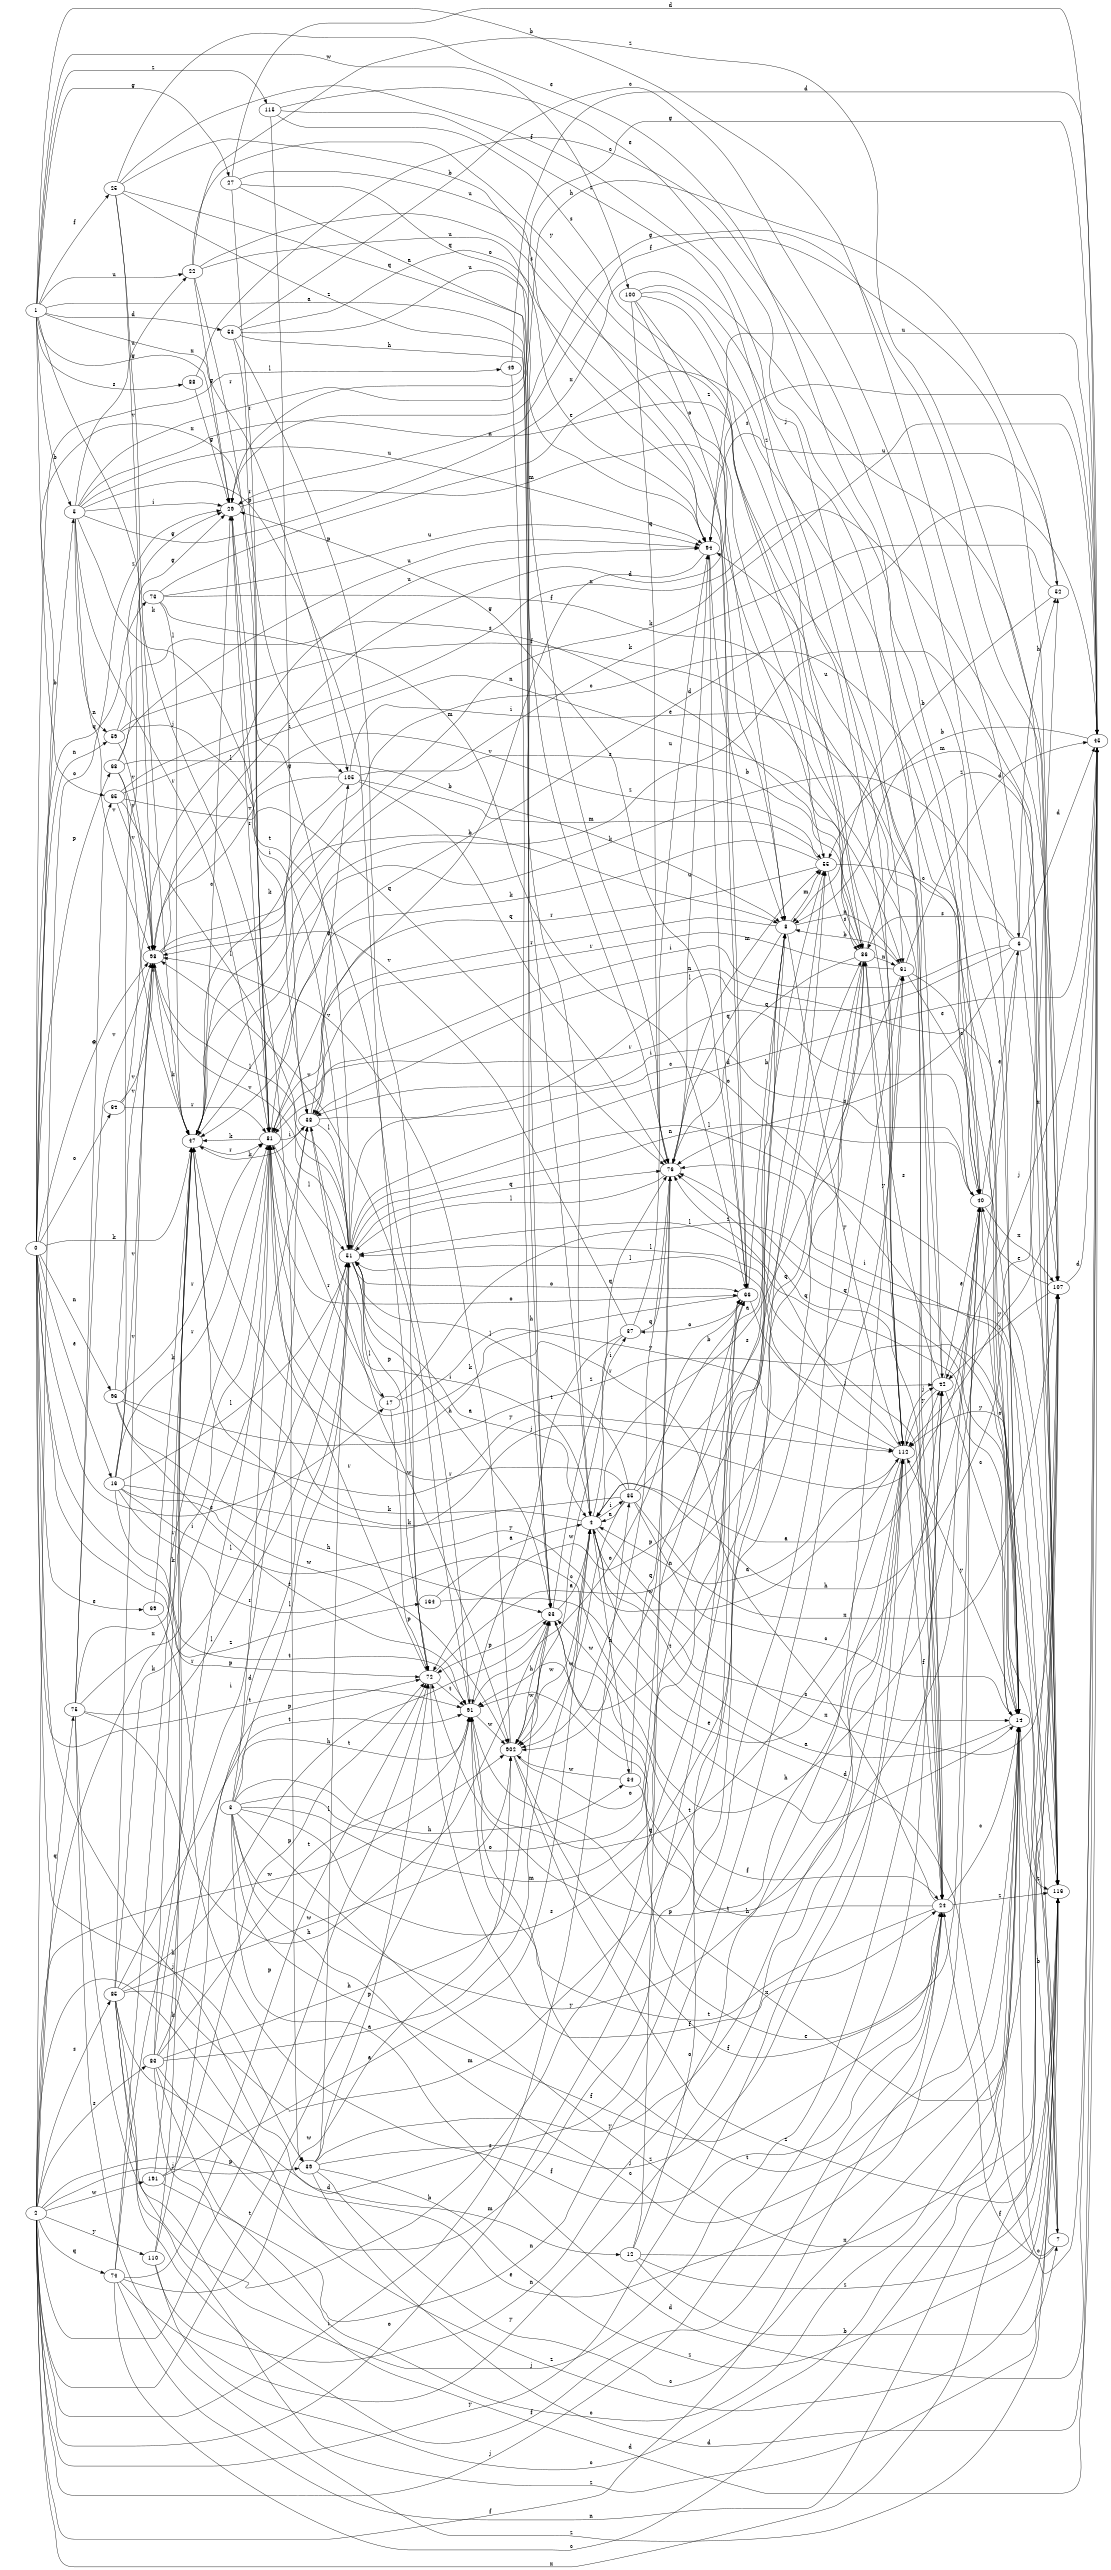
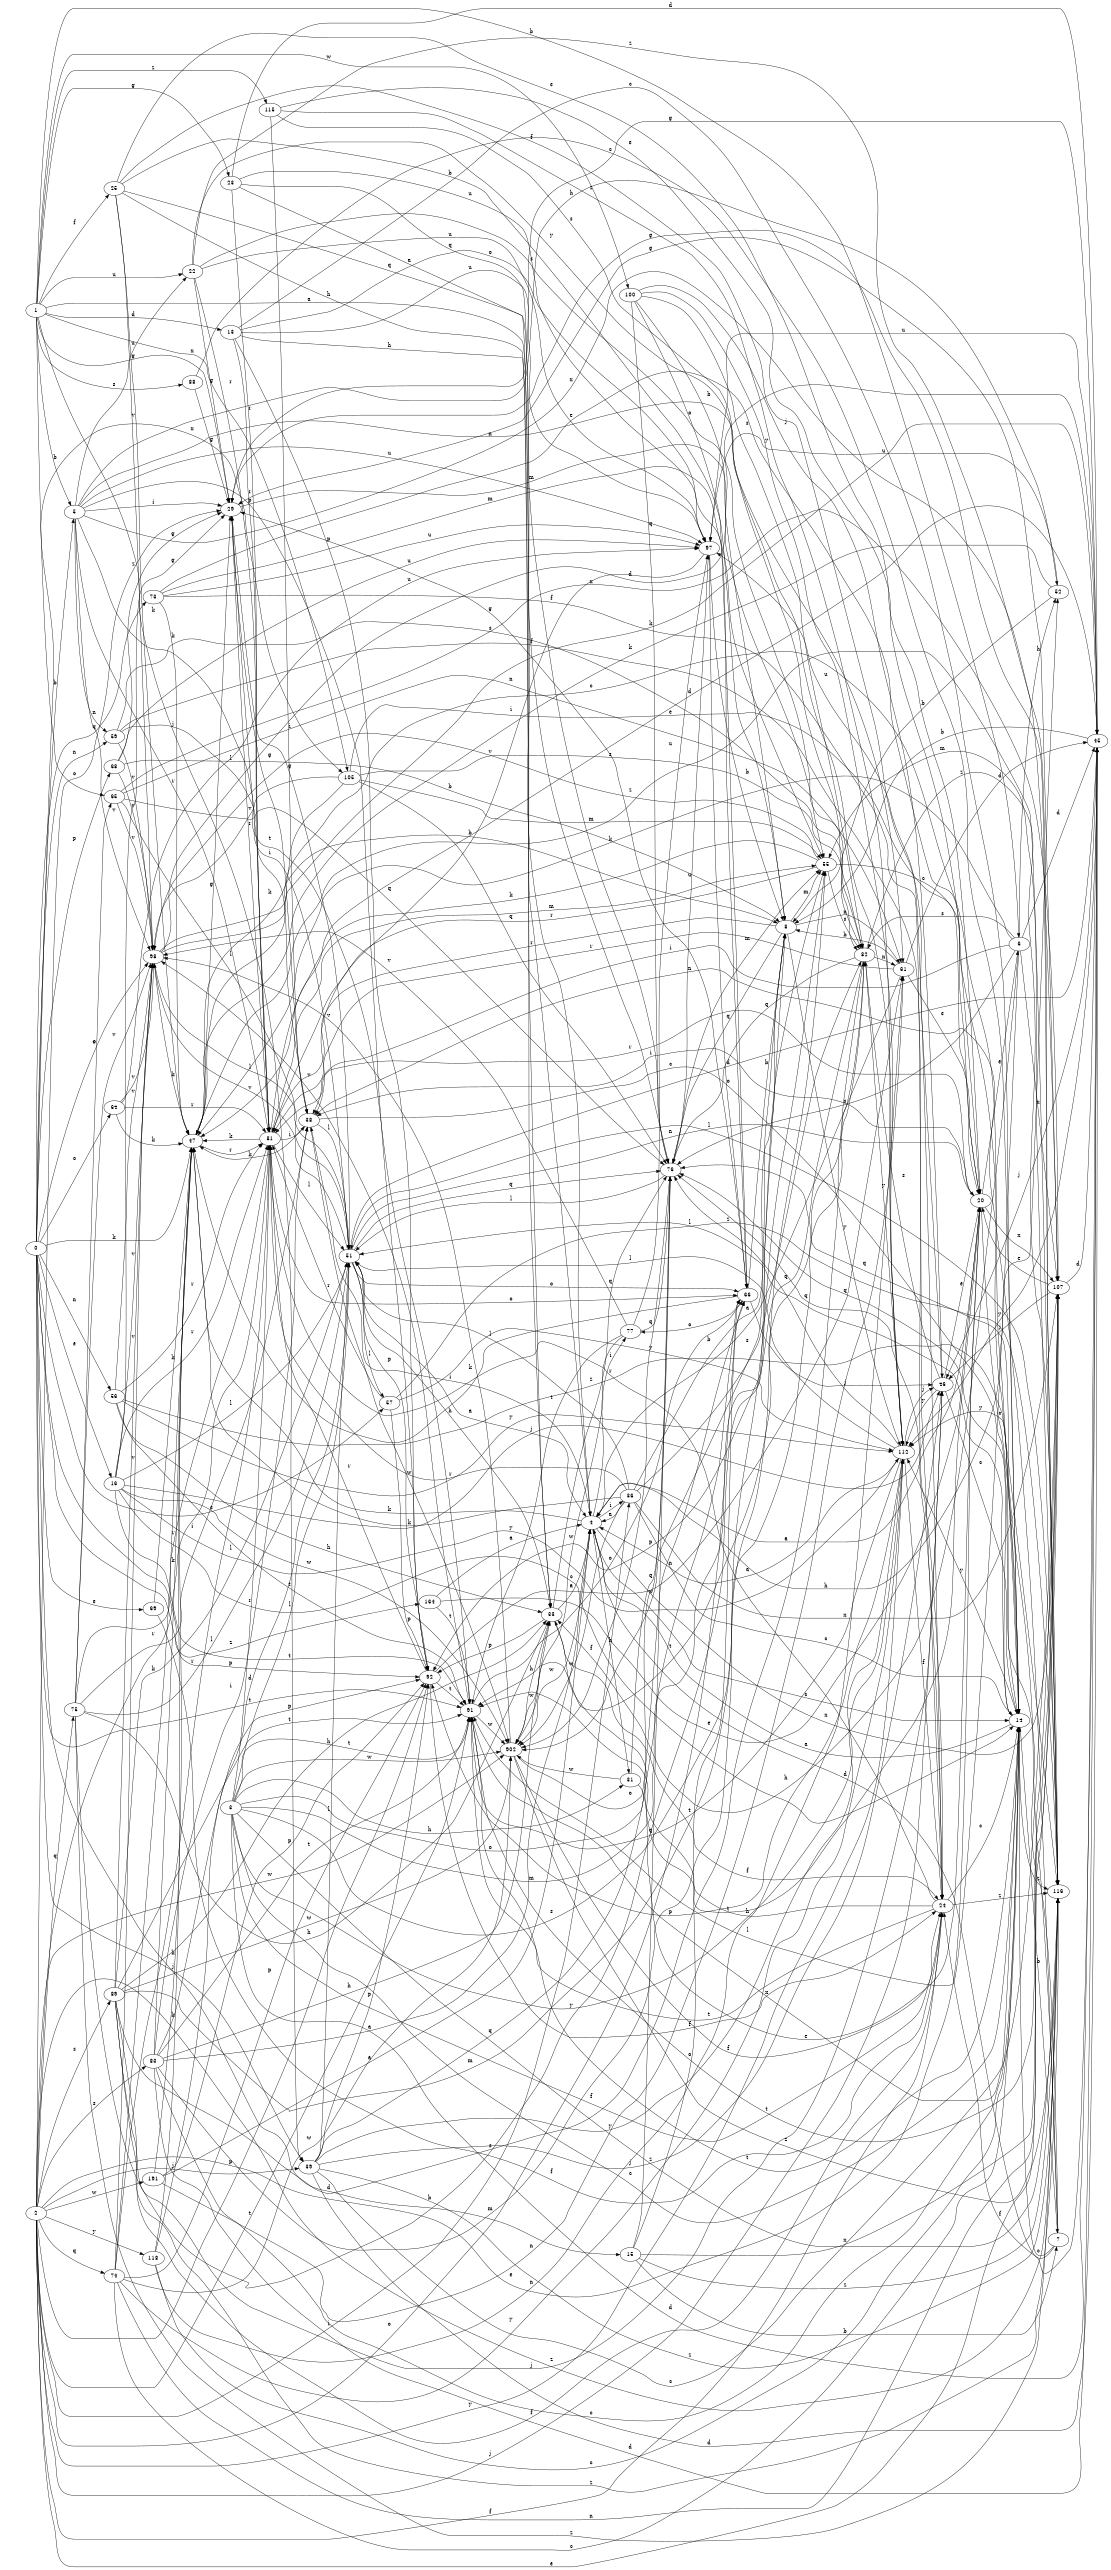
node "27": label "27" -> "23"
edge "107" -> "29": label "f" -> "g"
edge "25" -> "33": label "z" -> "h"
node "53": label "53" -> "13"
node "49": removed
edge "100" -> "8": label "z" -> "b"
edge "100" -> "112": label "z" -> "y"
node "94": label "94" -> "97"
edge "73" -> "47": label "l" -> "k"
edge "73" -> "66": now "73" -> "55"
edge "47" -> "29": label "c" -> "g"
edge "81" -> "55": added, label "m"
edge "68" -> "47": now "64" -> "47"
edge "38" -> "105": now "38" -> "29"
node "86": label "86" -> "82"
edge "6" -> "51": now "6" -> "91"
edge "0" -> "98": label "w" -> "v"
node "40": label "40" -> "20"
edge "7" -> "76": label "i" -> "q"
node "37": label "37" -> "77"
edge "61" -> "14": removed, label "c"
edge "24" -> "51": removed, label "l"
node "42": label "42" -> "46"
node "96": label "96" -> "56"
node "17": label "17" -> "57"
node "35": label "35" -> "36"
edge "74" -> "98": added, label "v"
edge "164" -> "91": added, label "t"
edge "2" -> "81": label "x" -> "r"
edge "76" -> "902": label "w" -> "f"
node "72": label "72" -> "92"
edge "39" -> "76": added, label "q"
edge "3" -> "902": added, label "w"
node "34": label "34" -> "31"
node "85": label "85" -> "89"
edge "107" -> "91": added, label "t"
node "12": label "12" -> "15"
node "110": label "110" -> "118"
edge "2" -> "107": label "x" -> "e"
